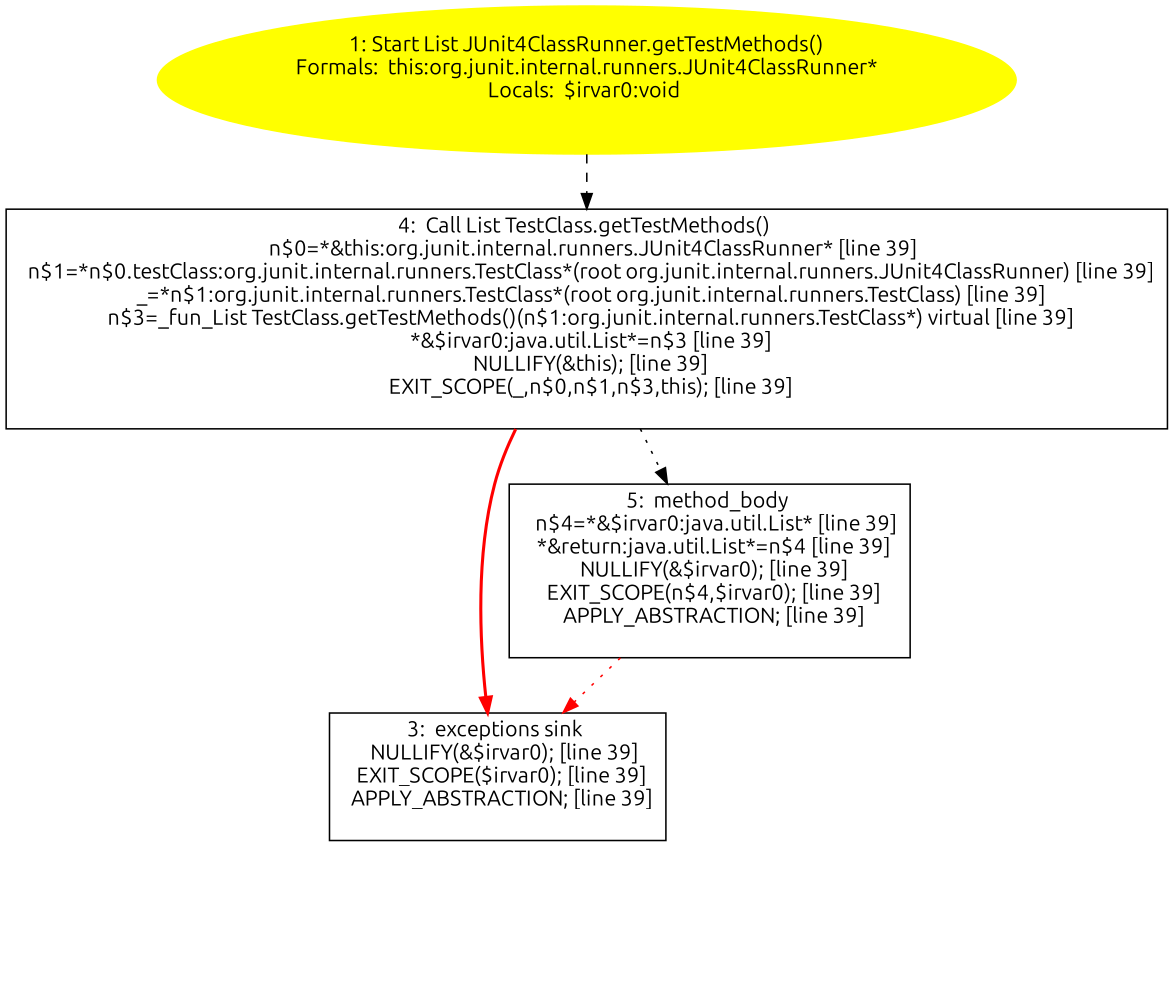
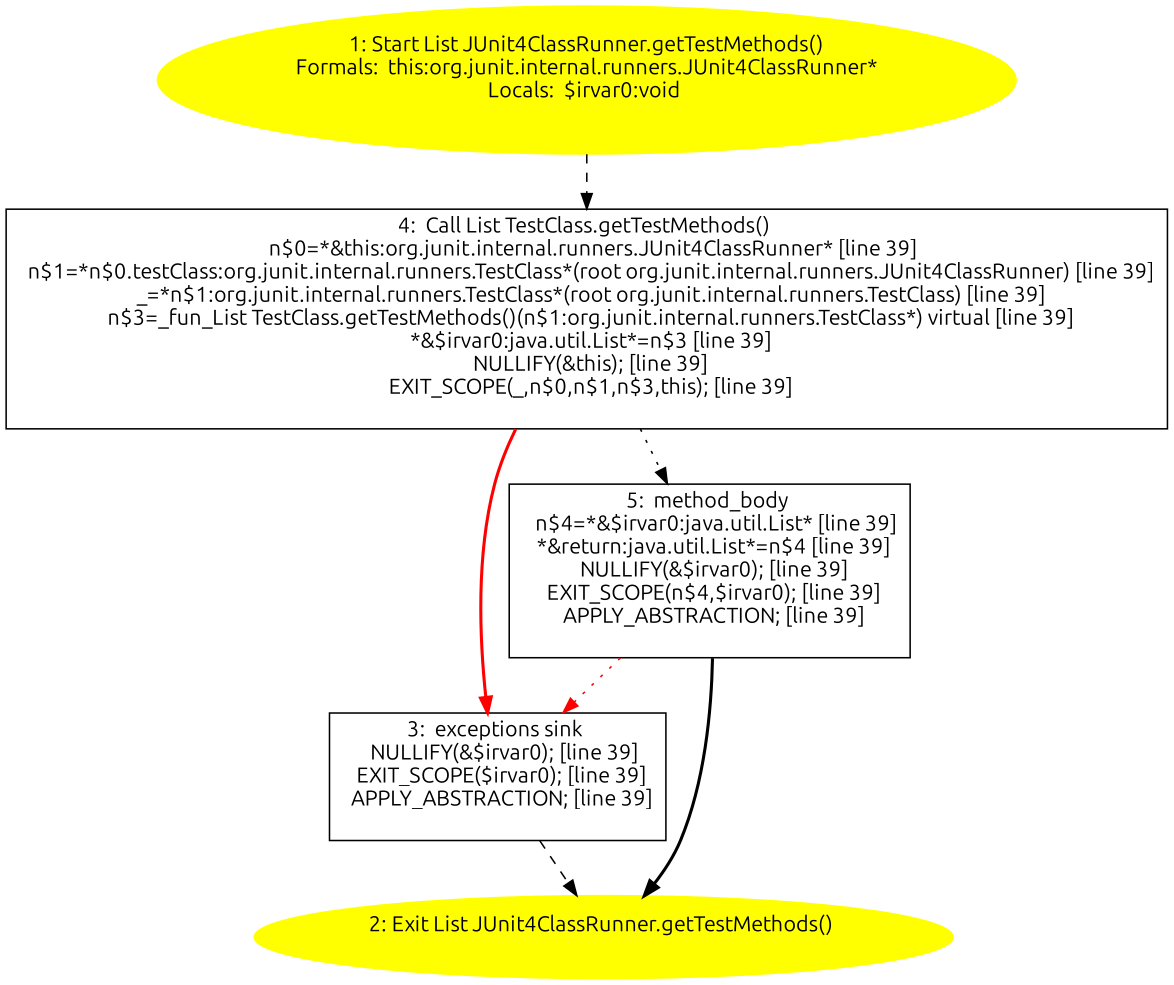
node "2: Exit List JUnit4ClassRunner.getTestMethods()": added
